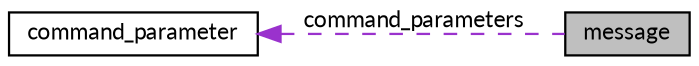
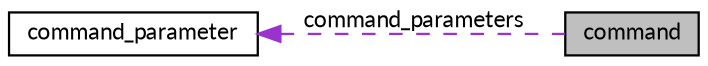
node "message": label "message" -> "command"
